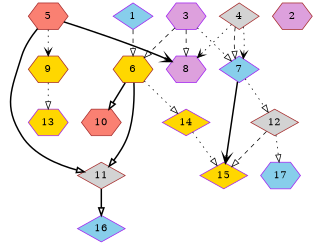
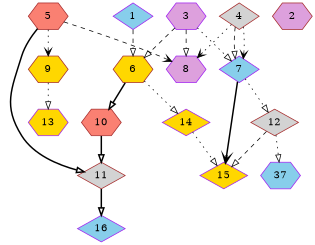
edge "5" -> "8": style bold -> dashed
edge "6" -> "11": now "10" -> "11"
node "17": label "17" -> "37"
